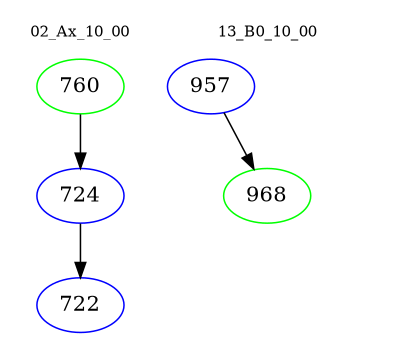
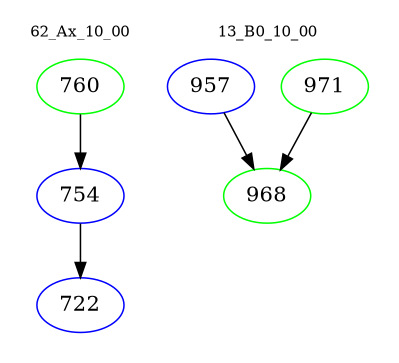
cluster "02_Ax_10_00": label "02_Ax_10_00" -> "62_Ax_10_00"
node "971": added
node "724": label "724" -> "754"
